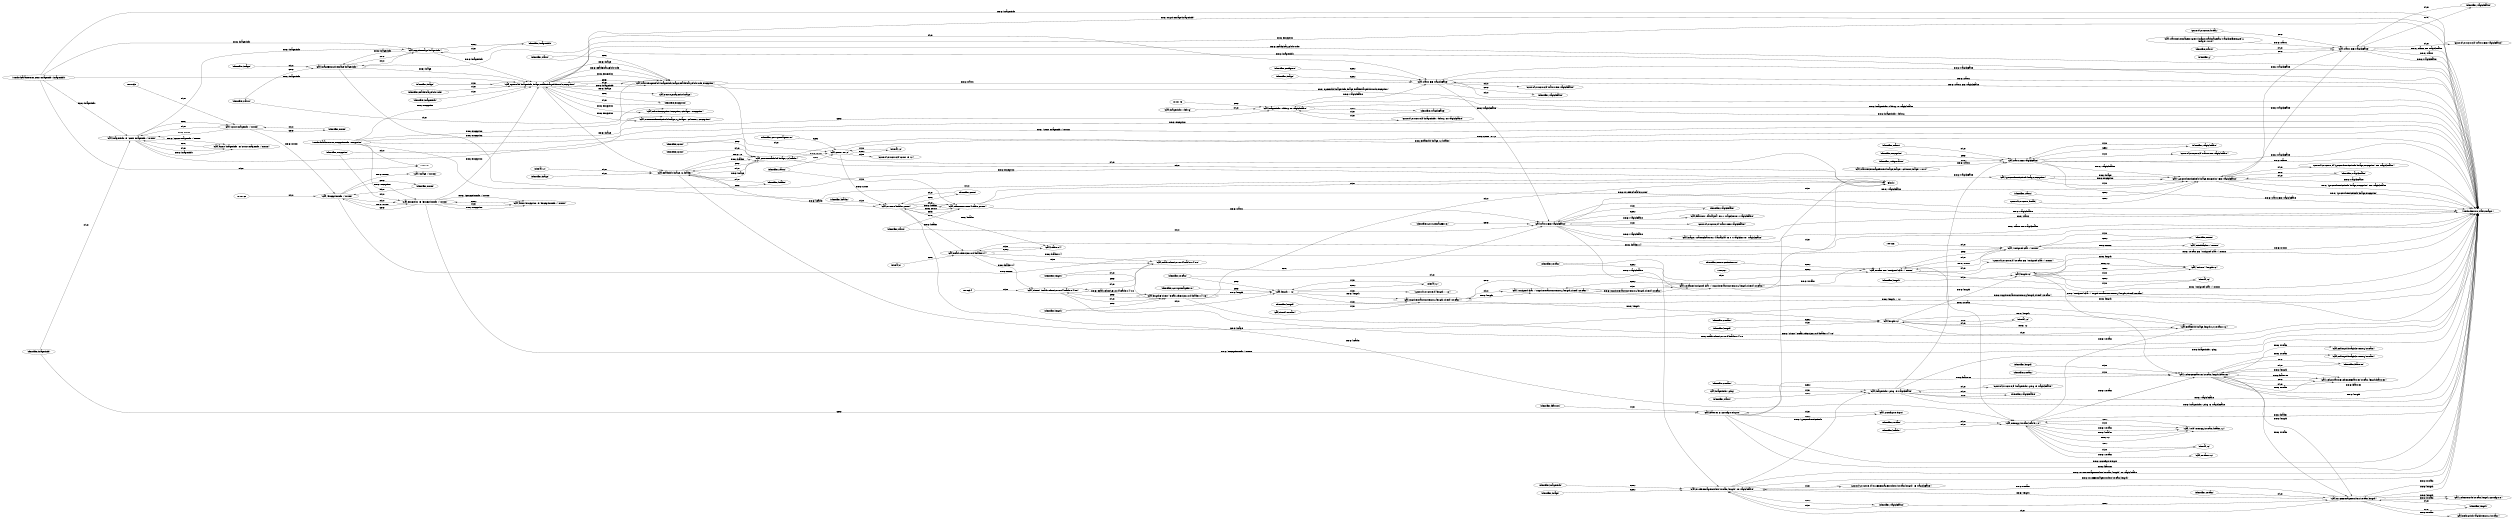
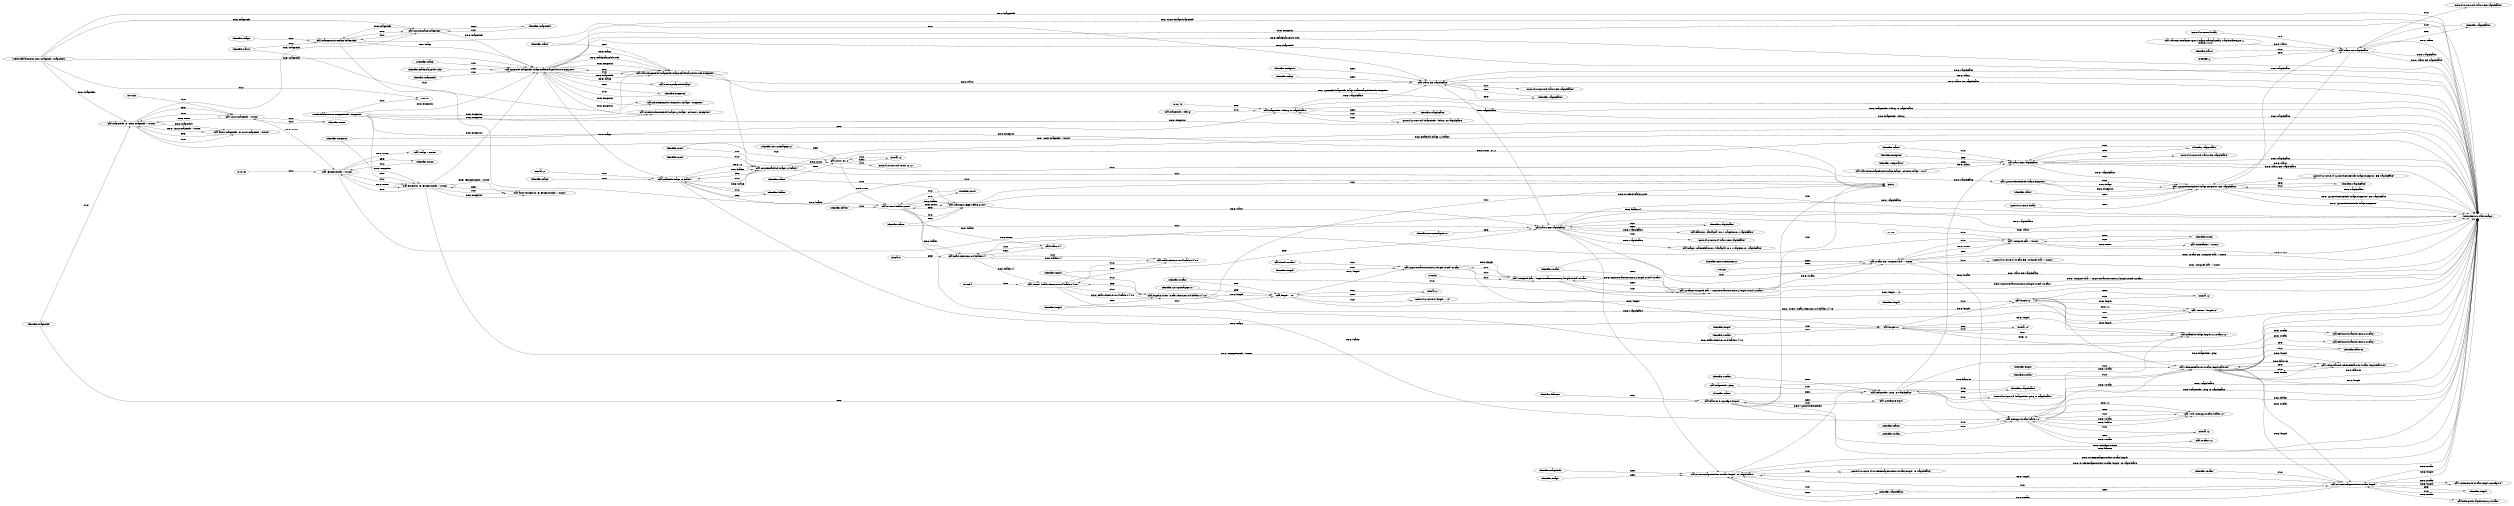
node "1000251": added
